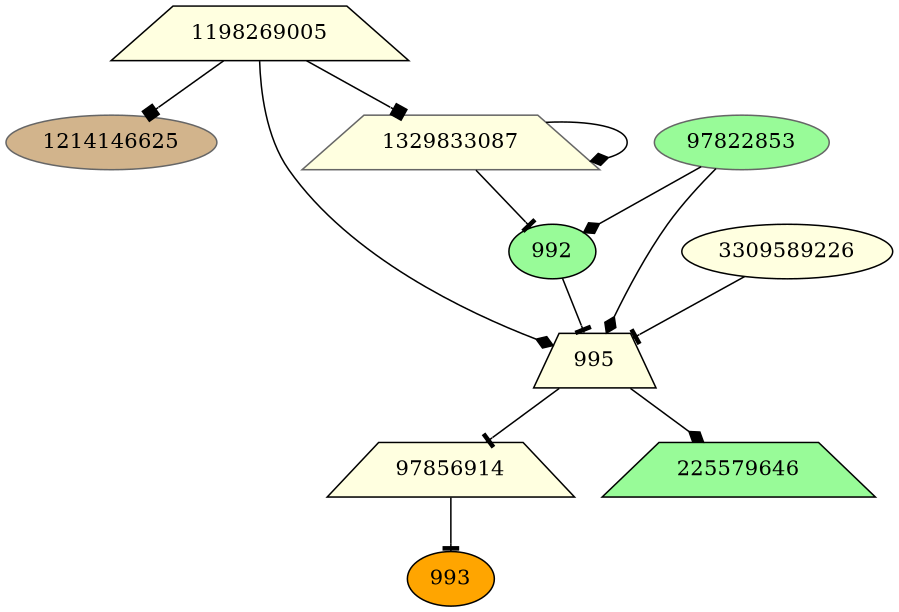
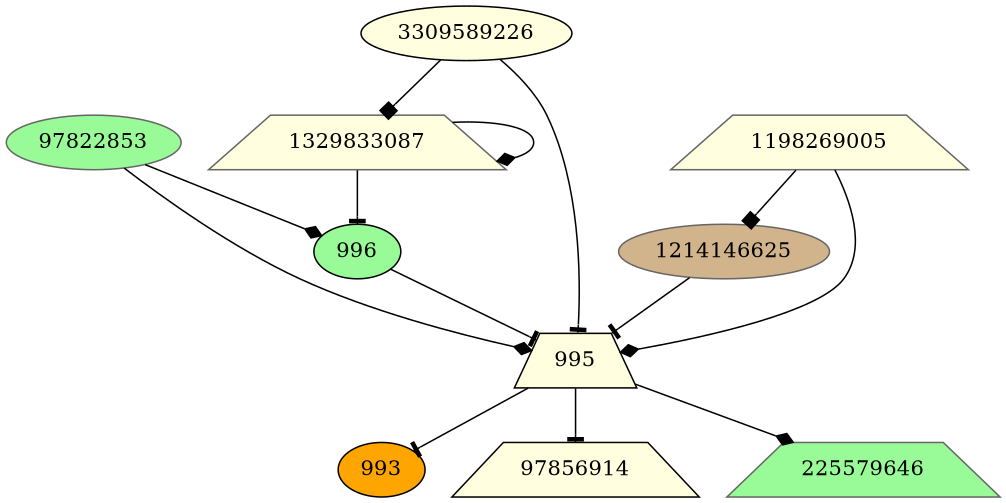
node "1198269005": color black -> gray40
edge "1198269005" -> "1329833087": now "3309589226" -> "1329833087"
node "992": label "992" -> "996"
edge "1214146625" -> "995": added
node "225579646": color black -> gray40
edge "97856914" -> "993": now "995" -> "993"
